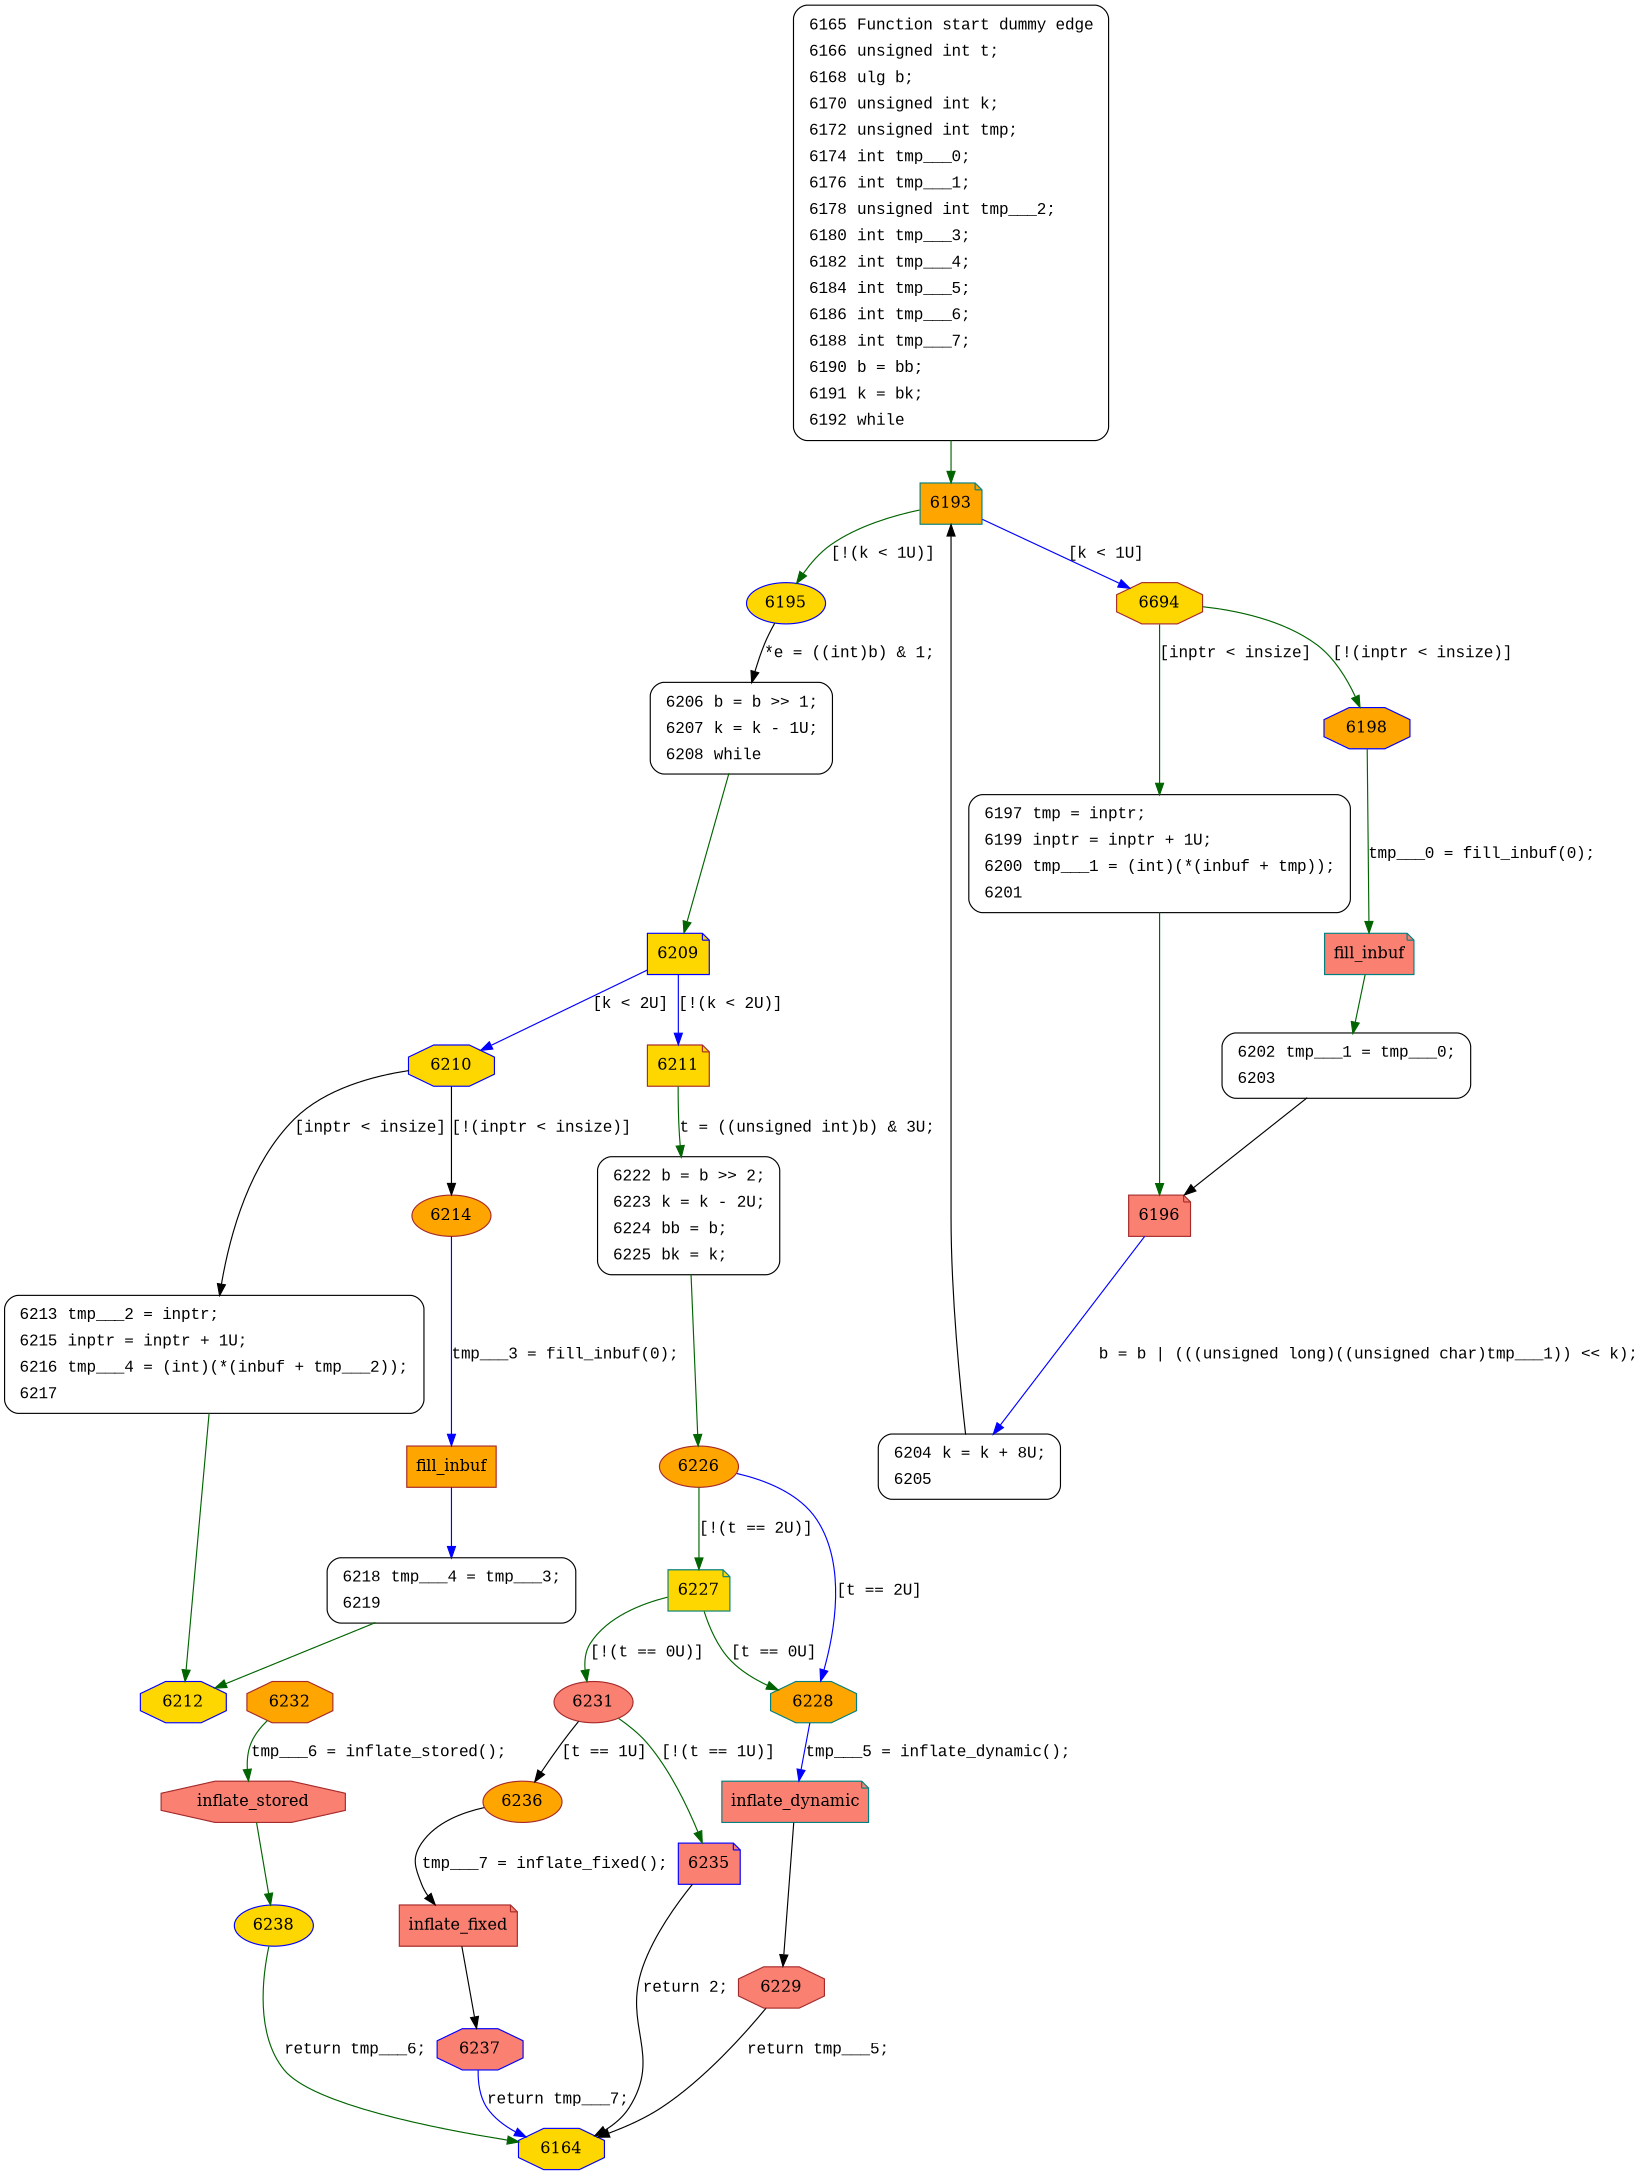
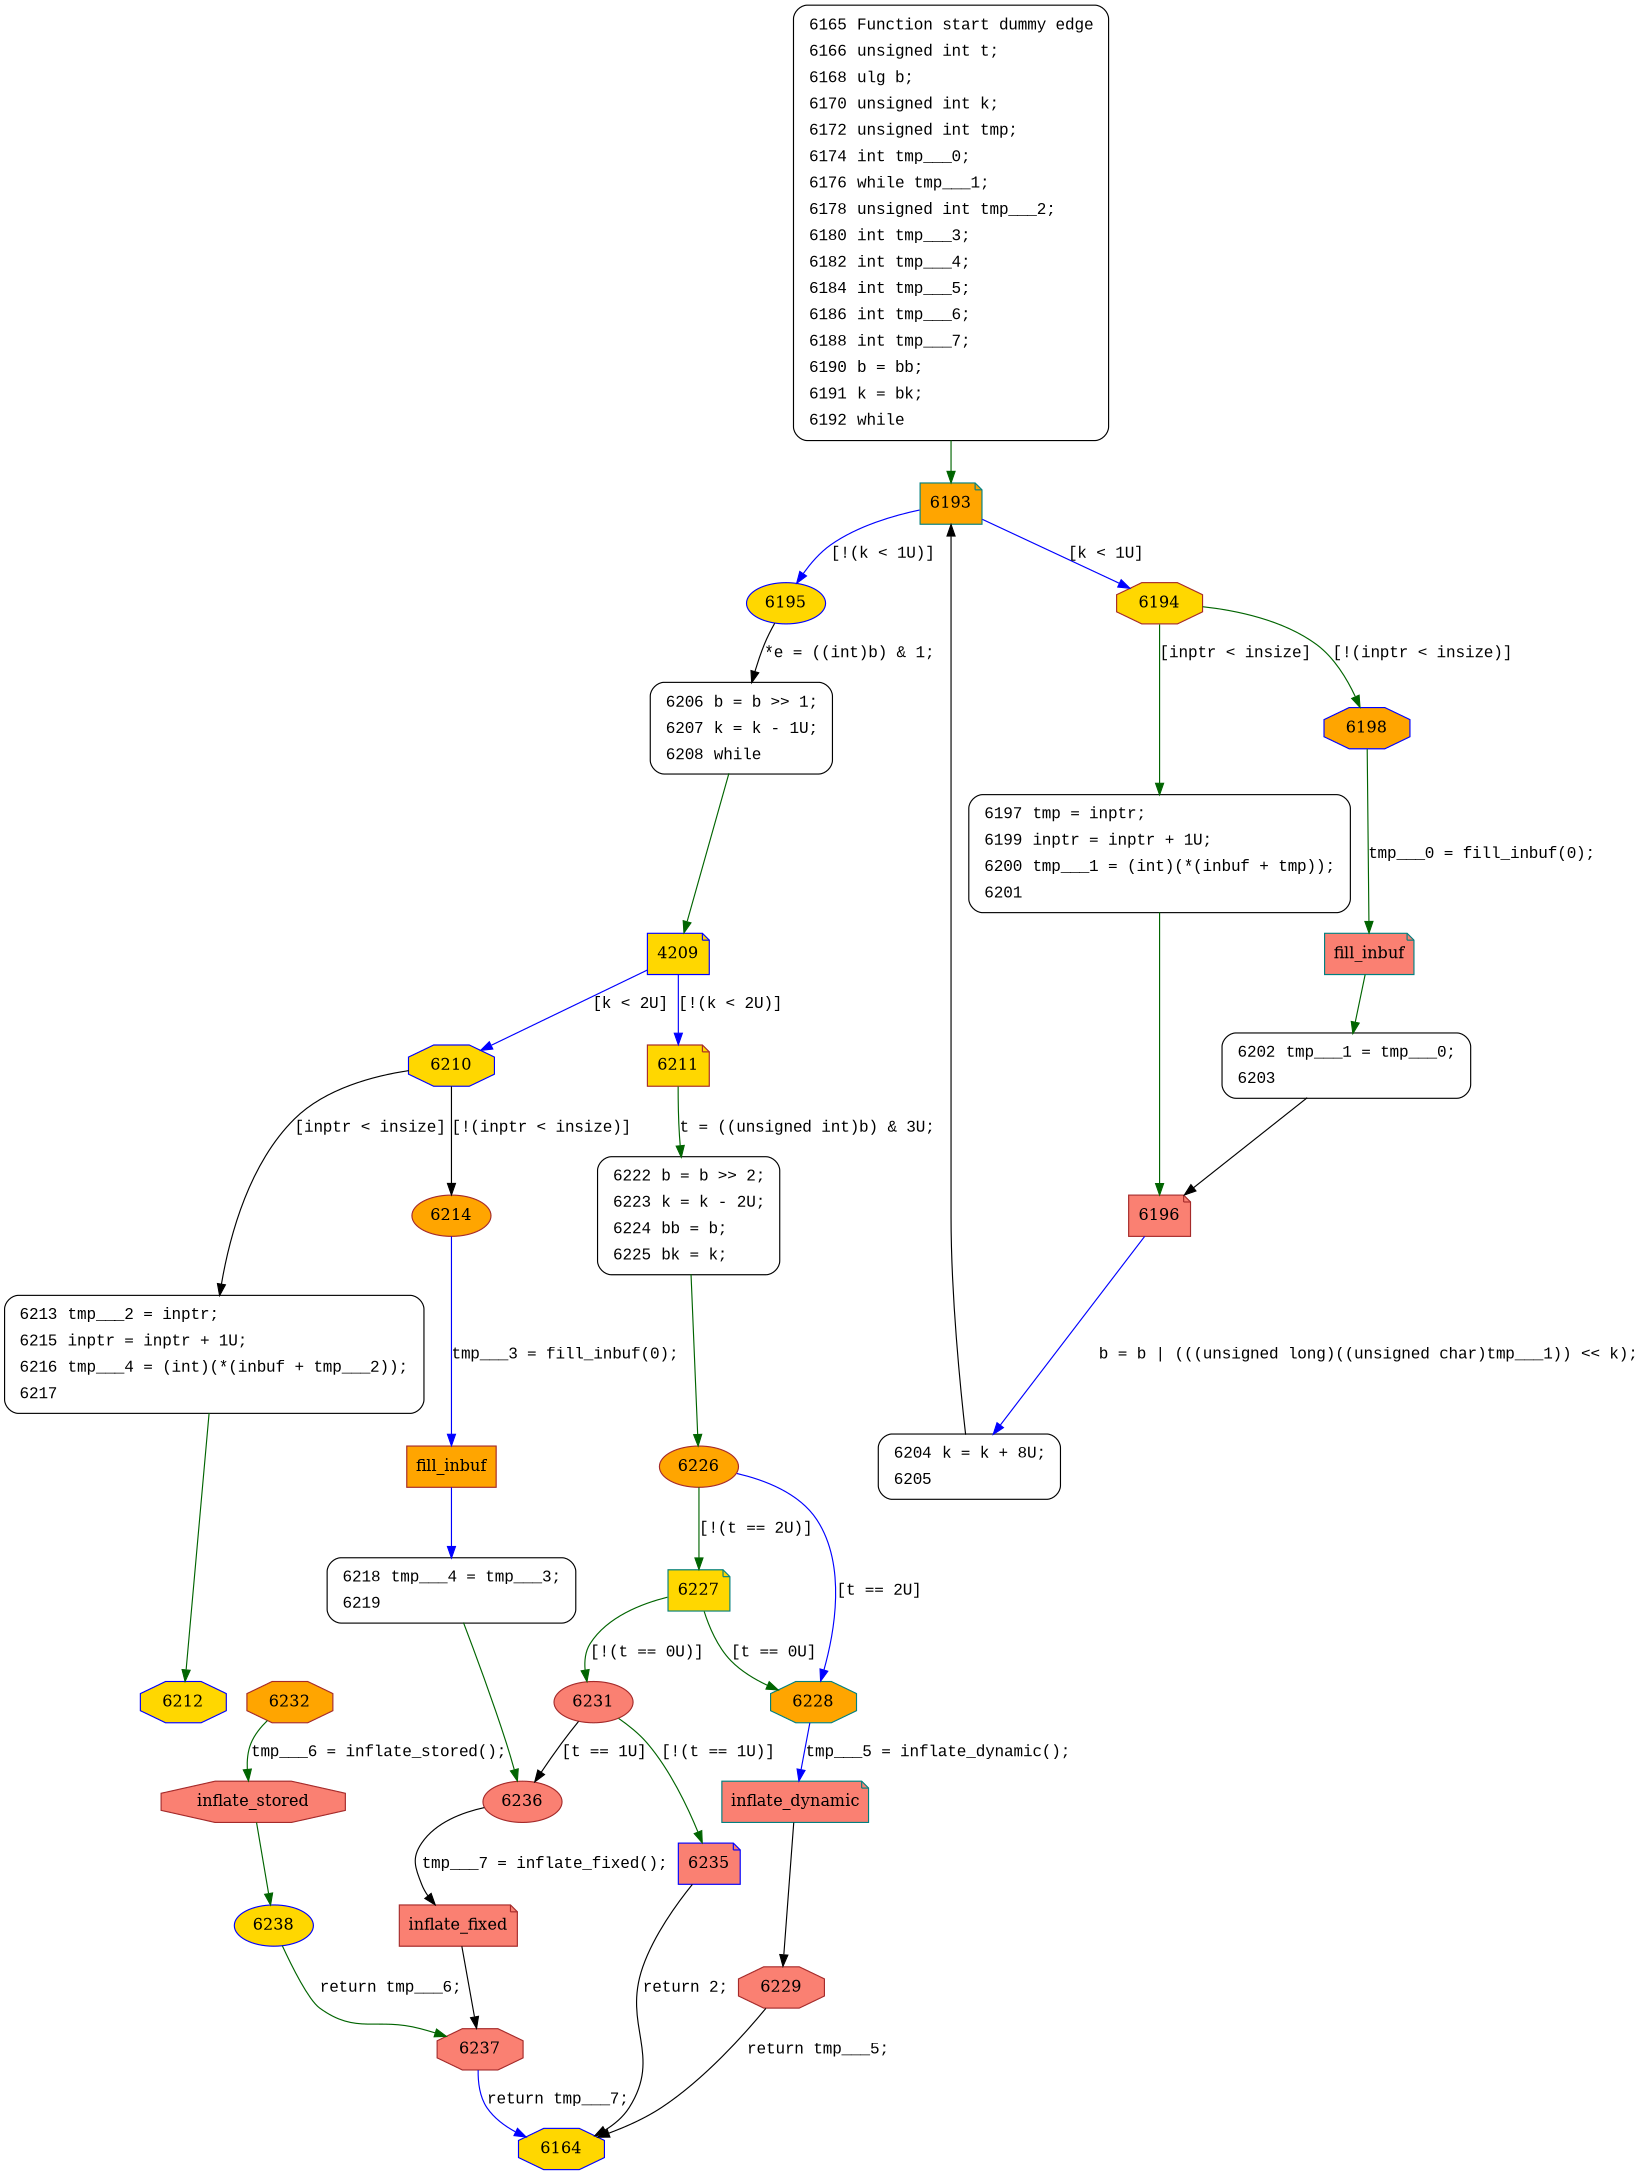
node "6165": text "int tmp___1;" -> "while tmp___1;"
edge "6193" -> "6195": color darkgreen -> blue
node "6694": label "6694" -> "6194"
node "6209": label "6209" -> "4209"
edge "6218" -> "6212": now "6218" -> "6236"
node "6236": fillcolor orange -> salmon
node "6237": color blue -> brown
edge "6238" -> "6164": now "6238" -> "6237"
